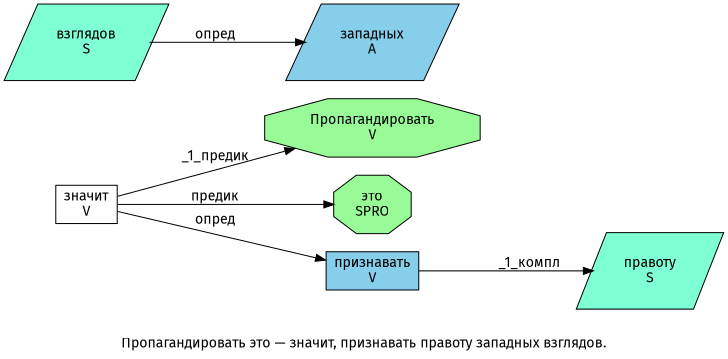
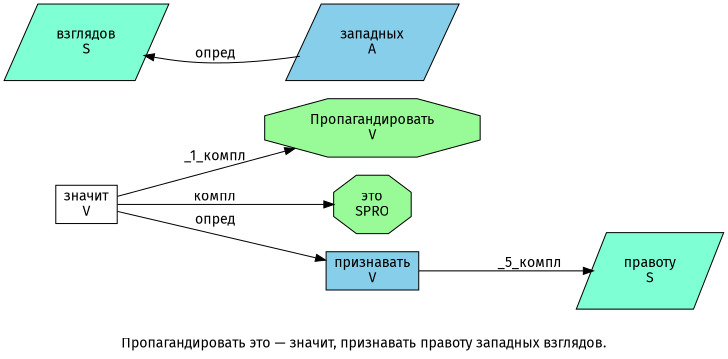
edge "взглядов S" -> "западных A": reversed
edge "значит V" -> "Пропагандировать V": label "_1_предик" -> "_1_компл"
edge "значит V" -> "это SPRO": label "предик" -> "компл"
edge "признавать V" -> "правоту S": label "_1_компл" -> "_5_компл"
